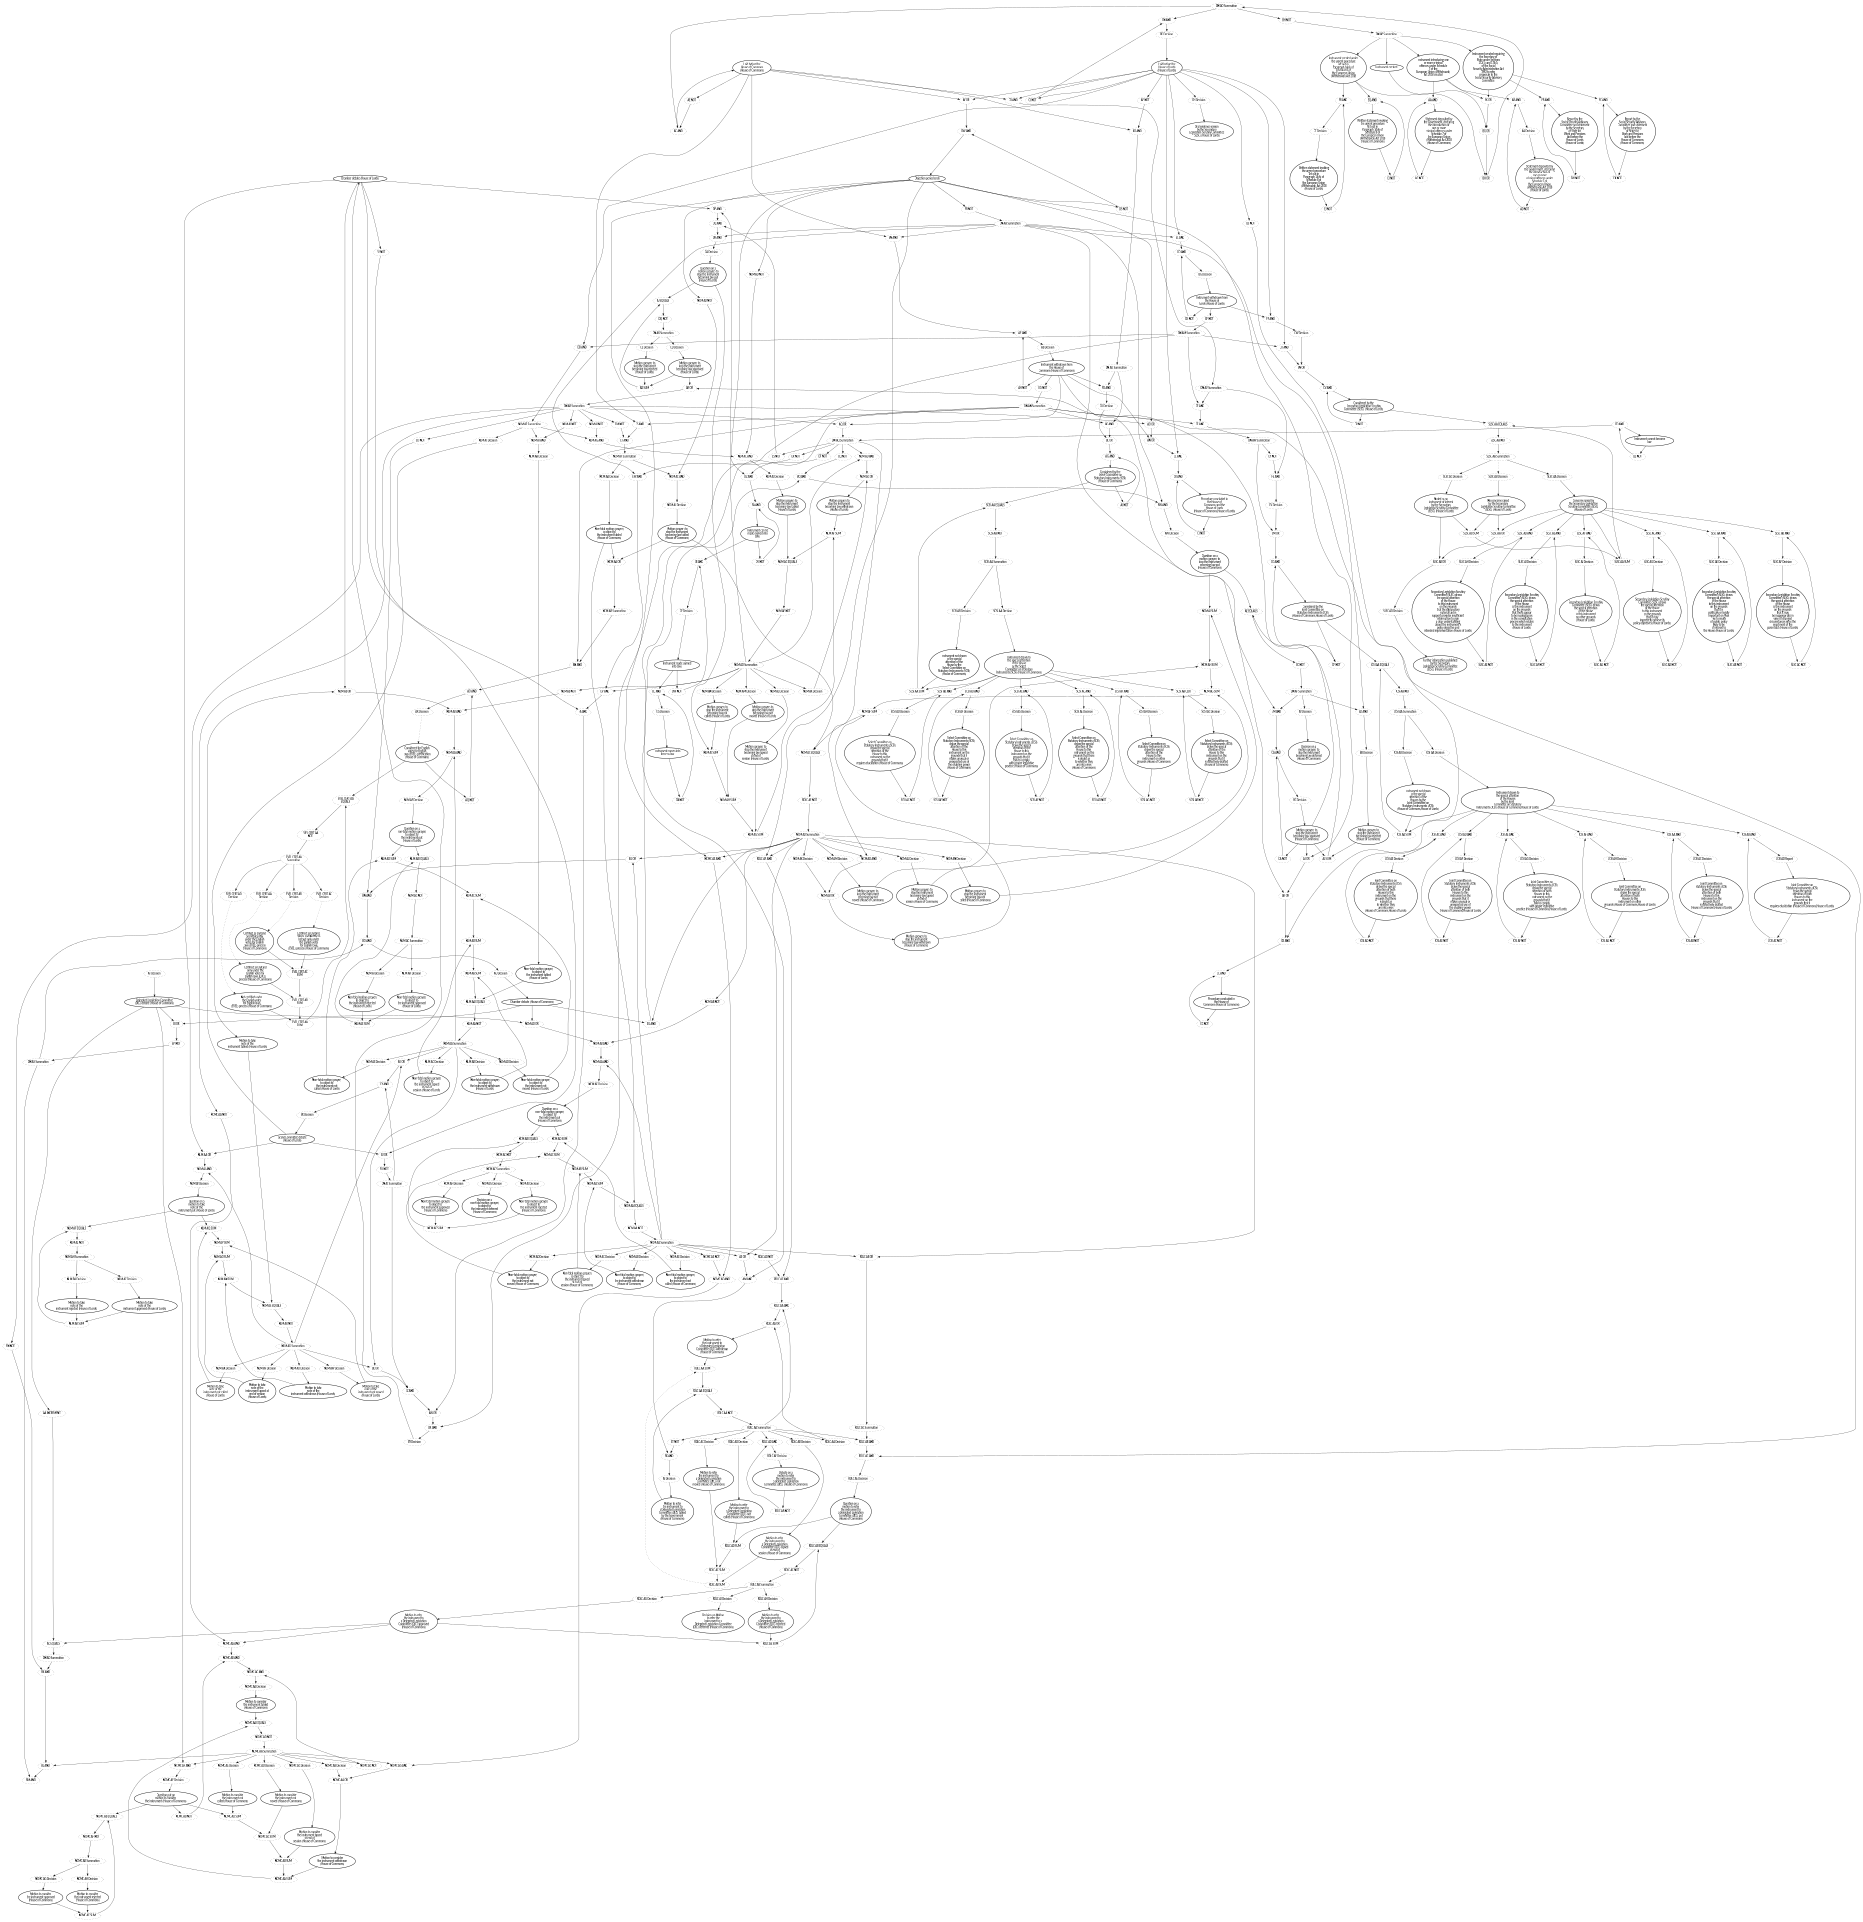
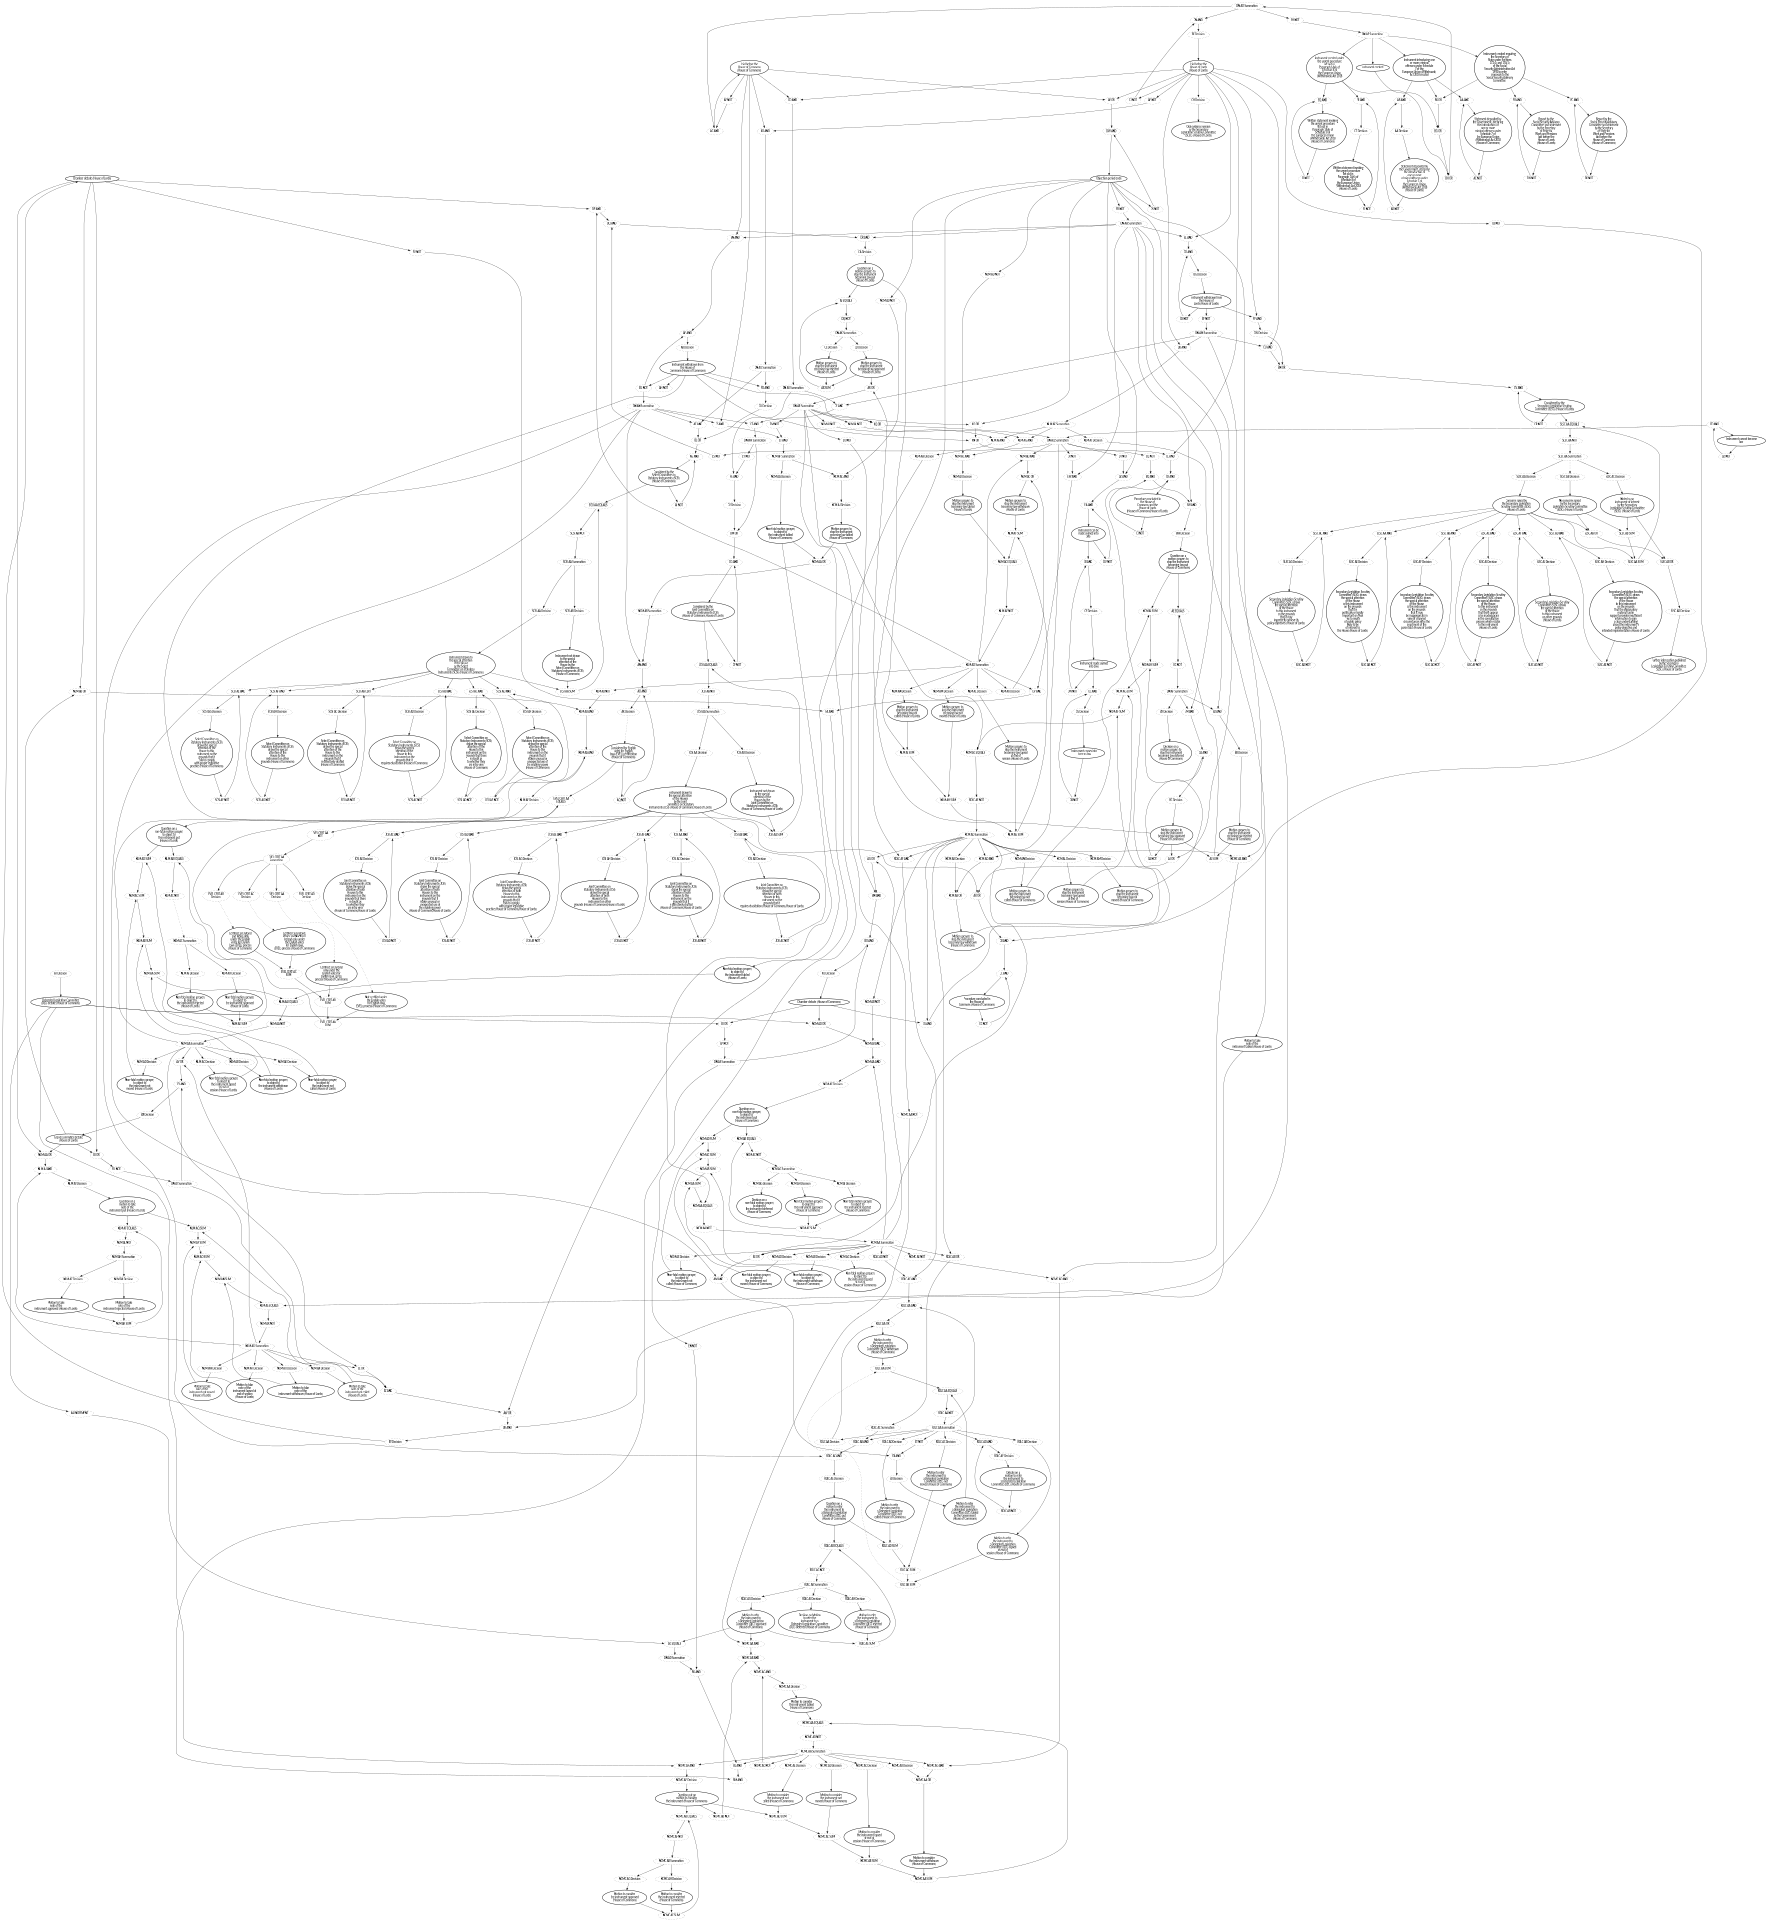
edge "AH NOT" -> "AF AND": now "EG NOT" -> "AF AND"
node "JCSI AD Report": label "JCSI AD Report" -> "JCSI AD Decision"
edge "NLM AC NOT" -> "NLM AC Summation": style solid -> dotted
